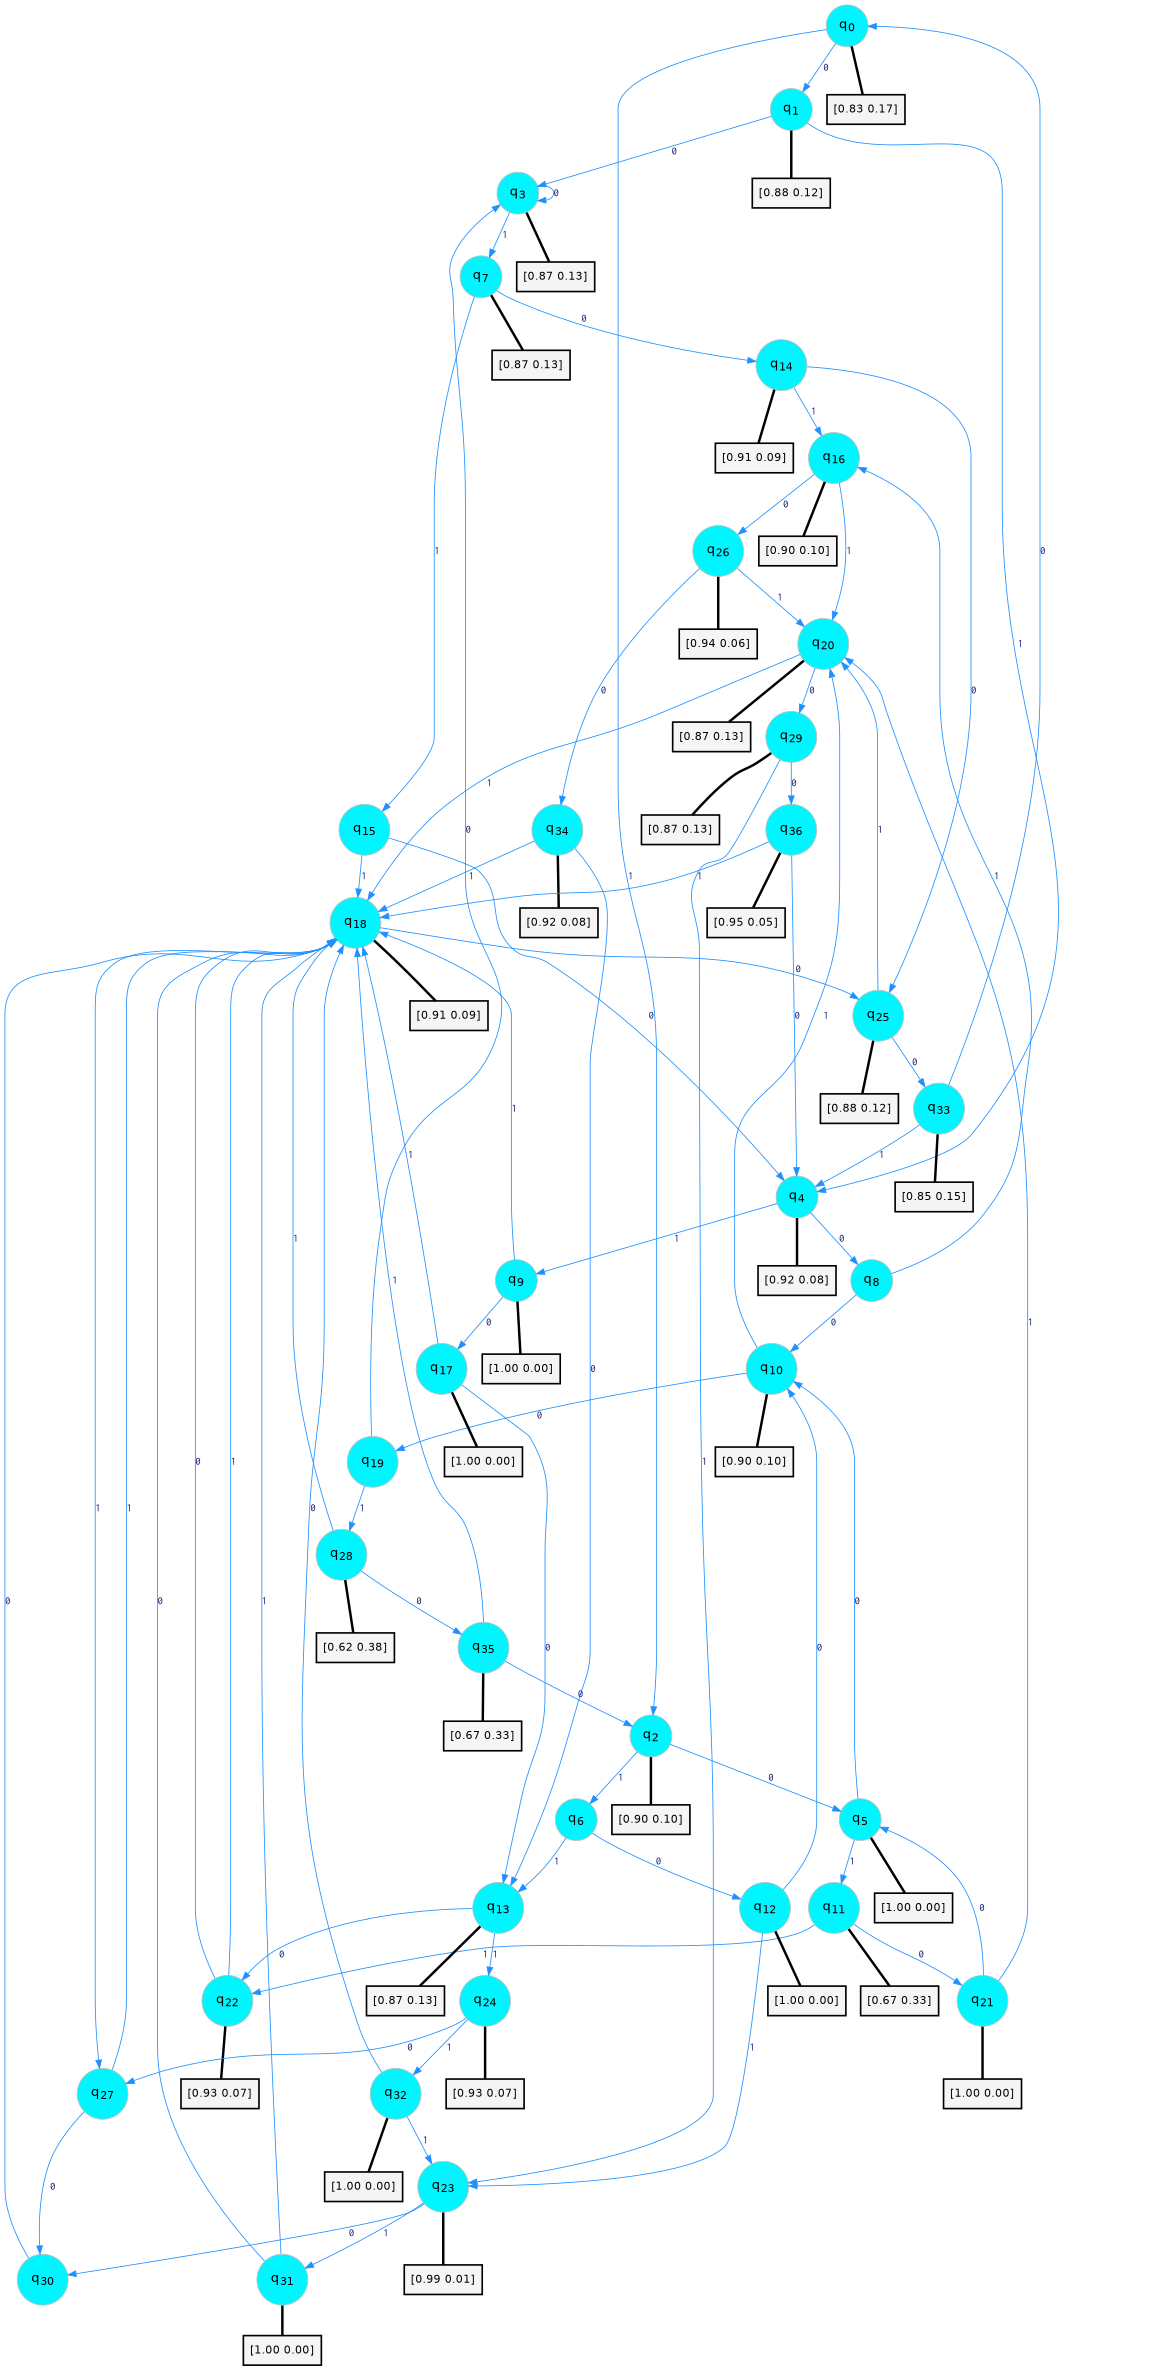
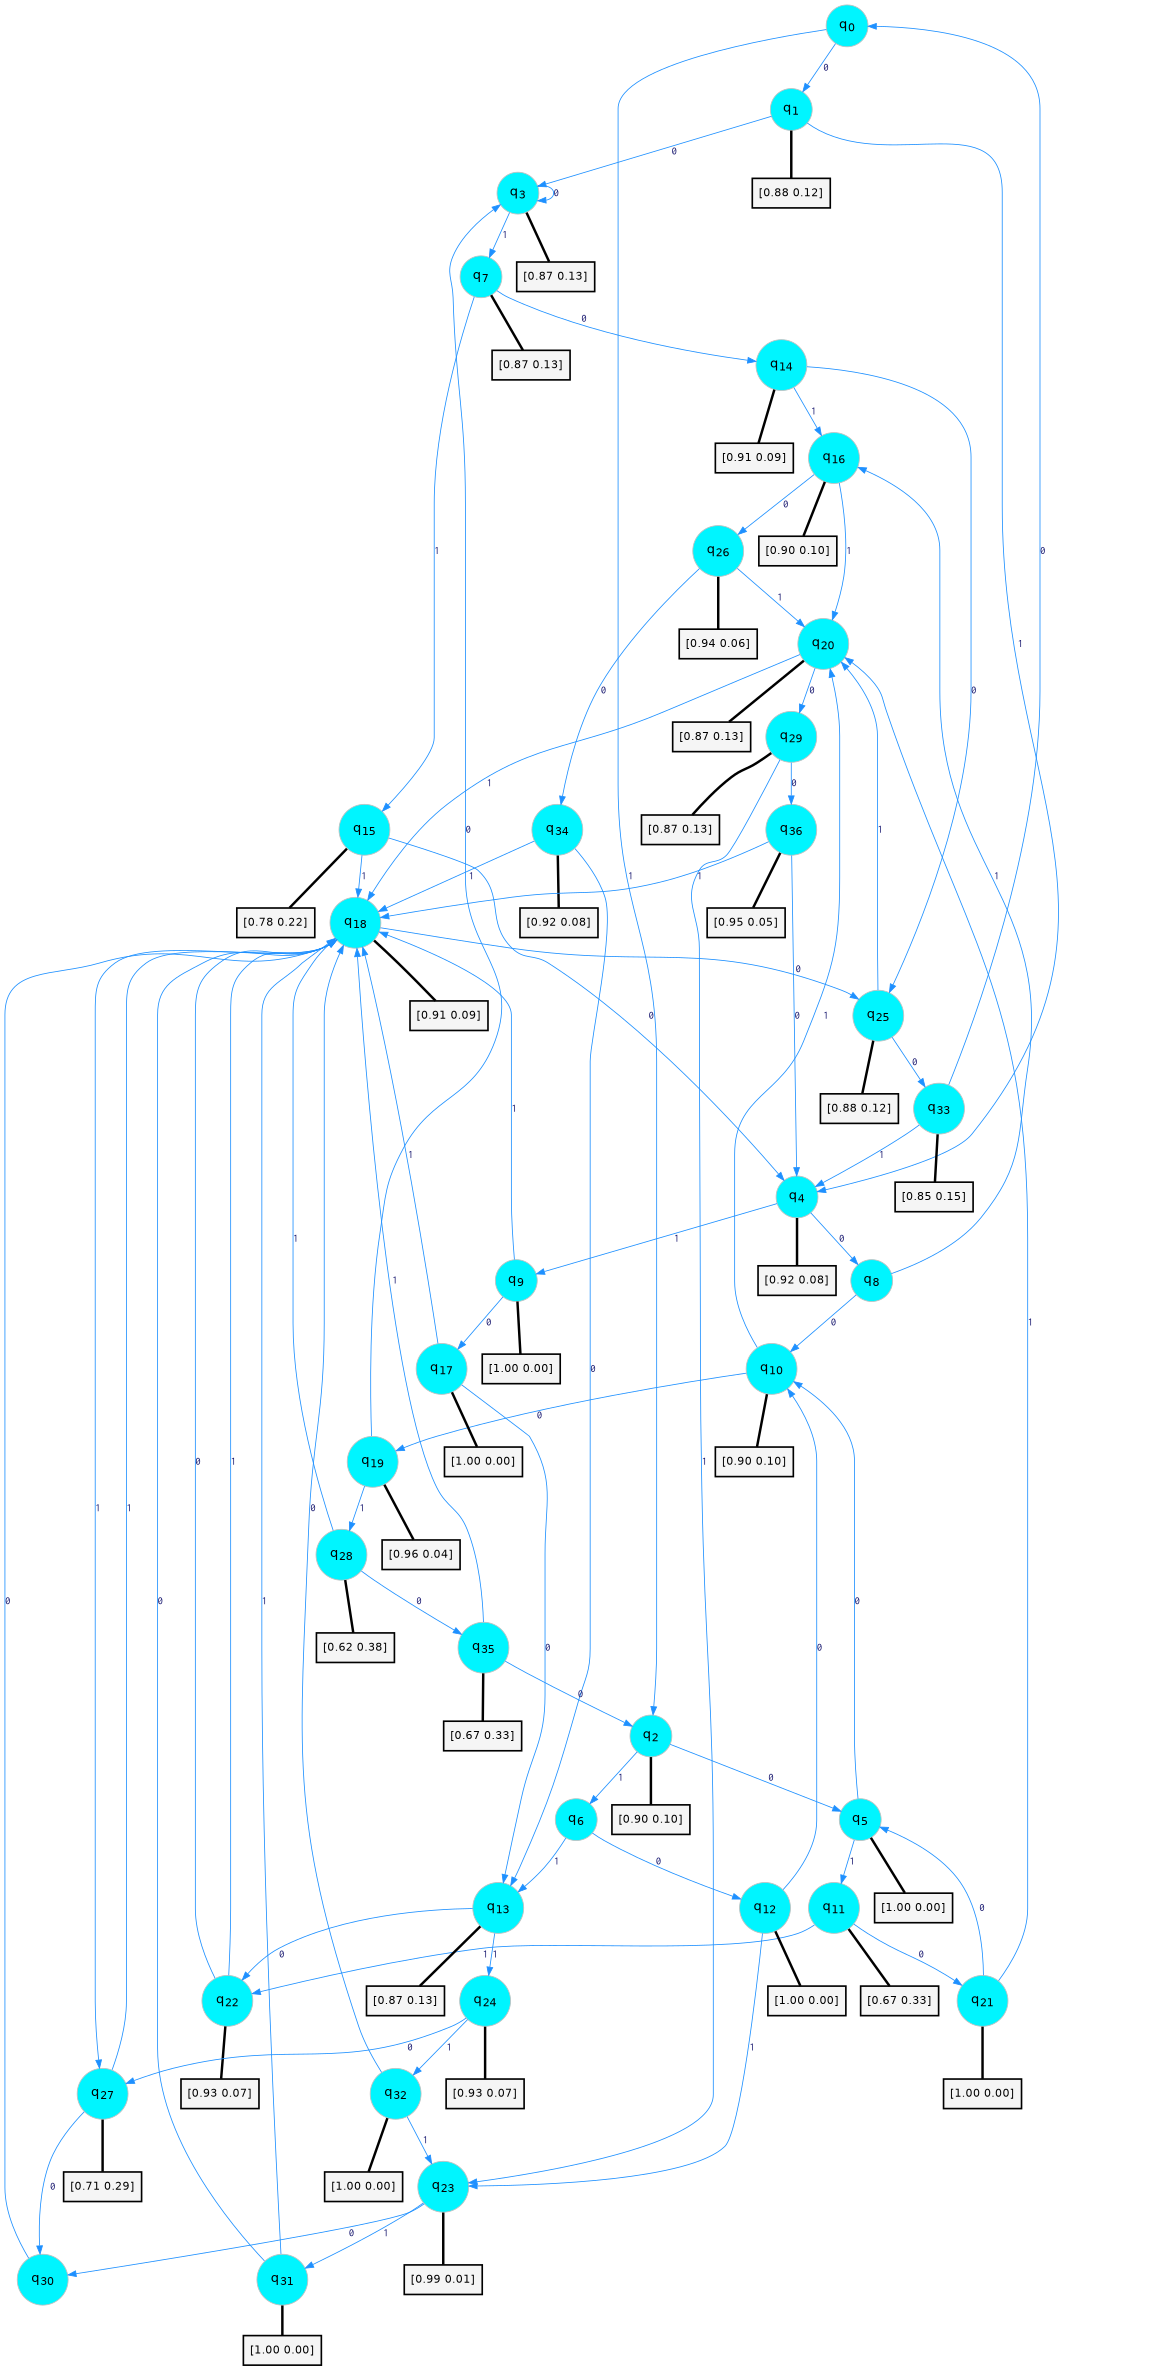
node "[0.83 0.17]": removed
node "[0.78 0.22]": added
node "[0.96 0.04]": added
node "[0.71 0.29]": added
